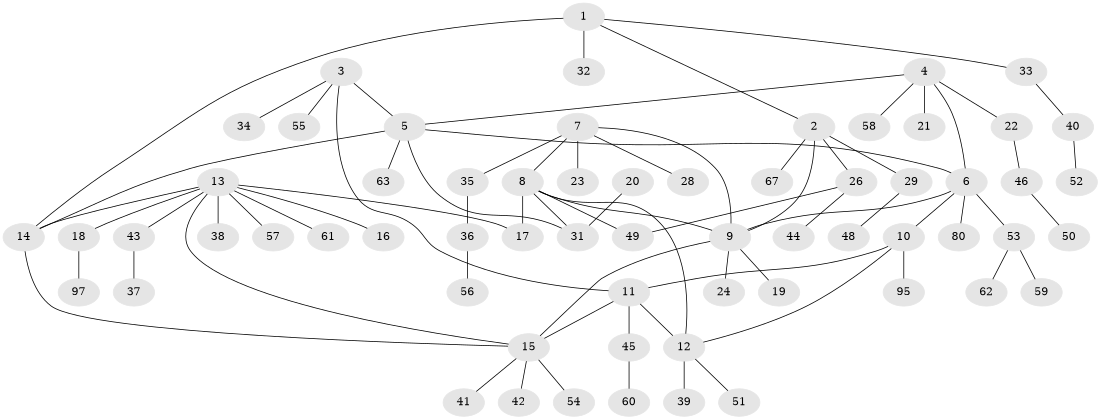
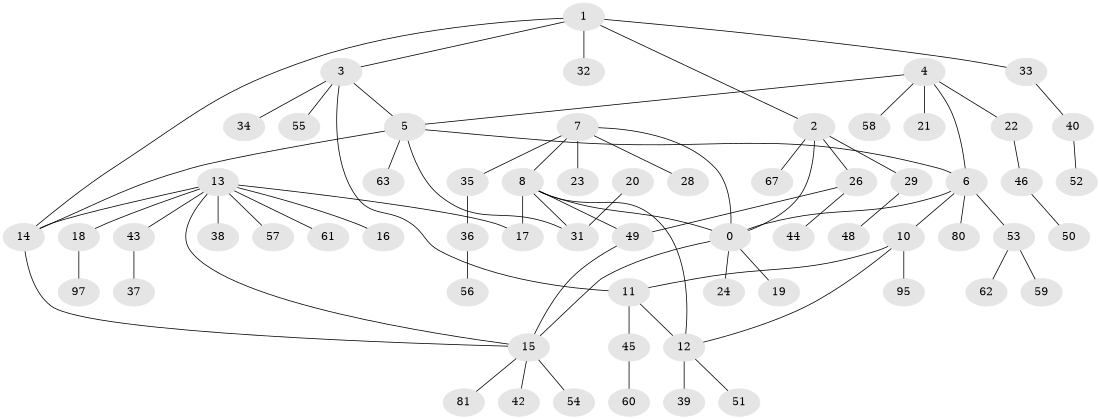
edge "1" -- "3": added
node "9": label "9" -> "0"
edge "11" -- "15": now "49" -- "15"
node "41": label "41" -> "81"
